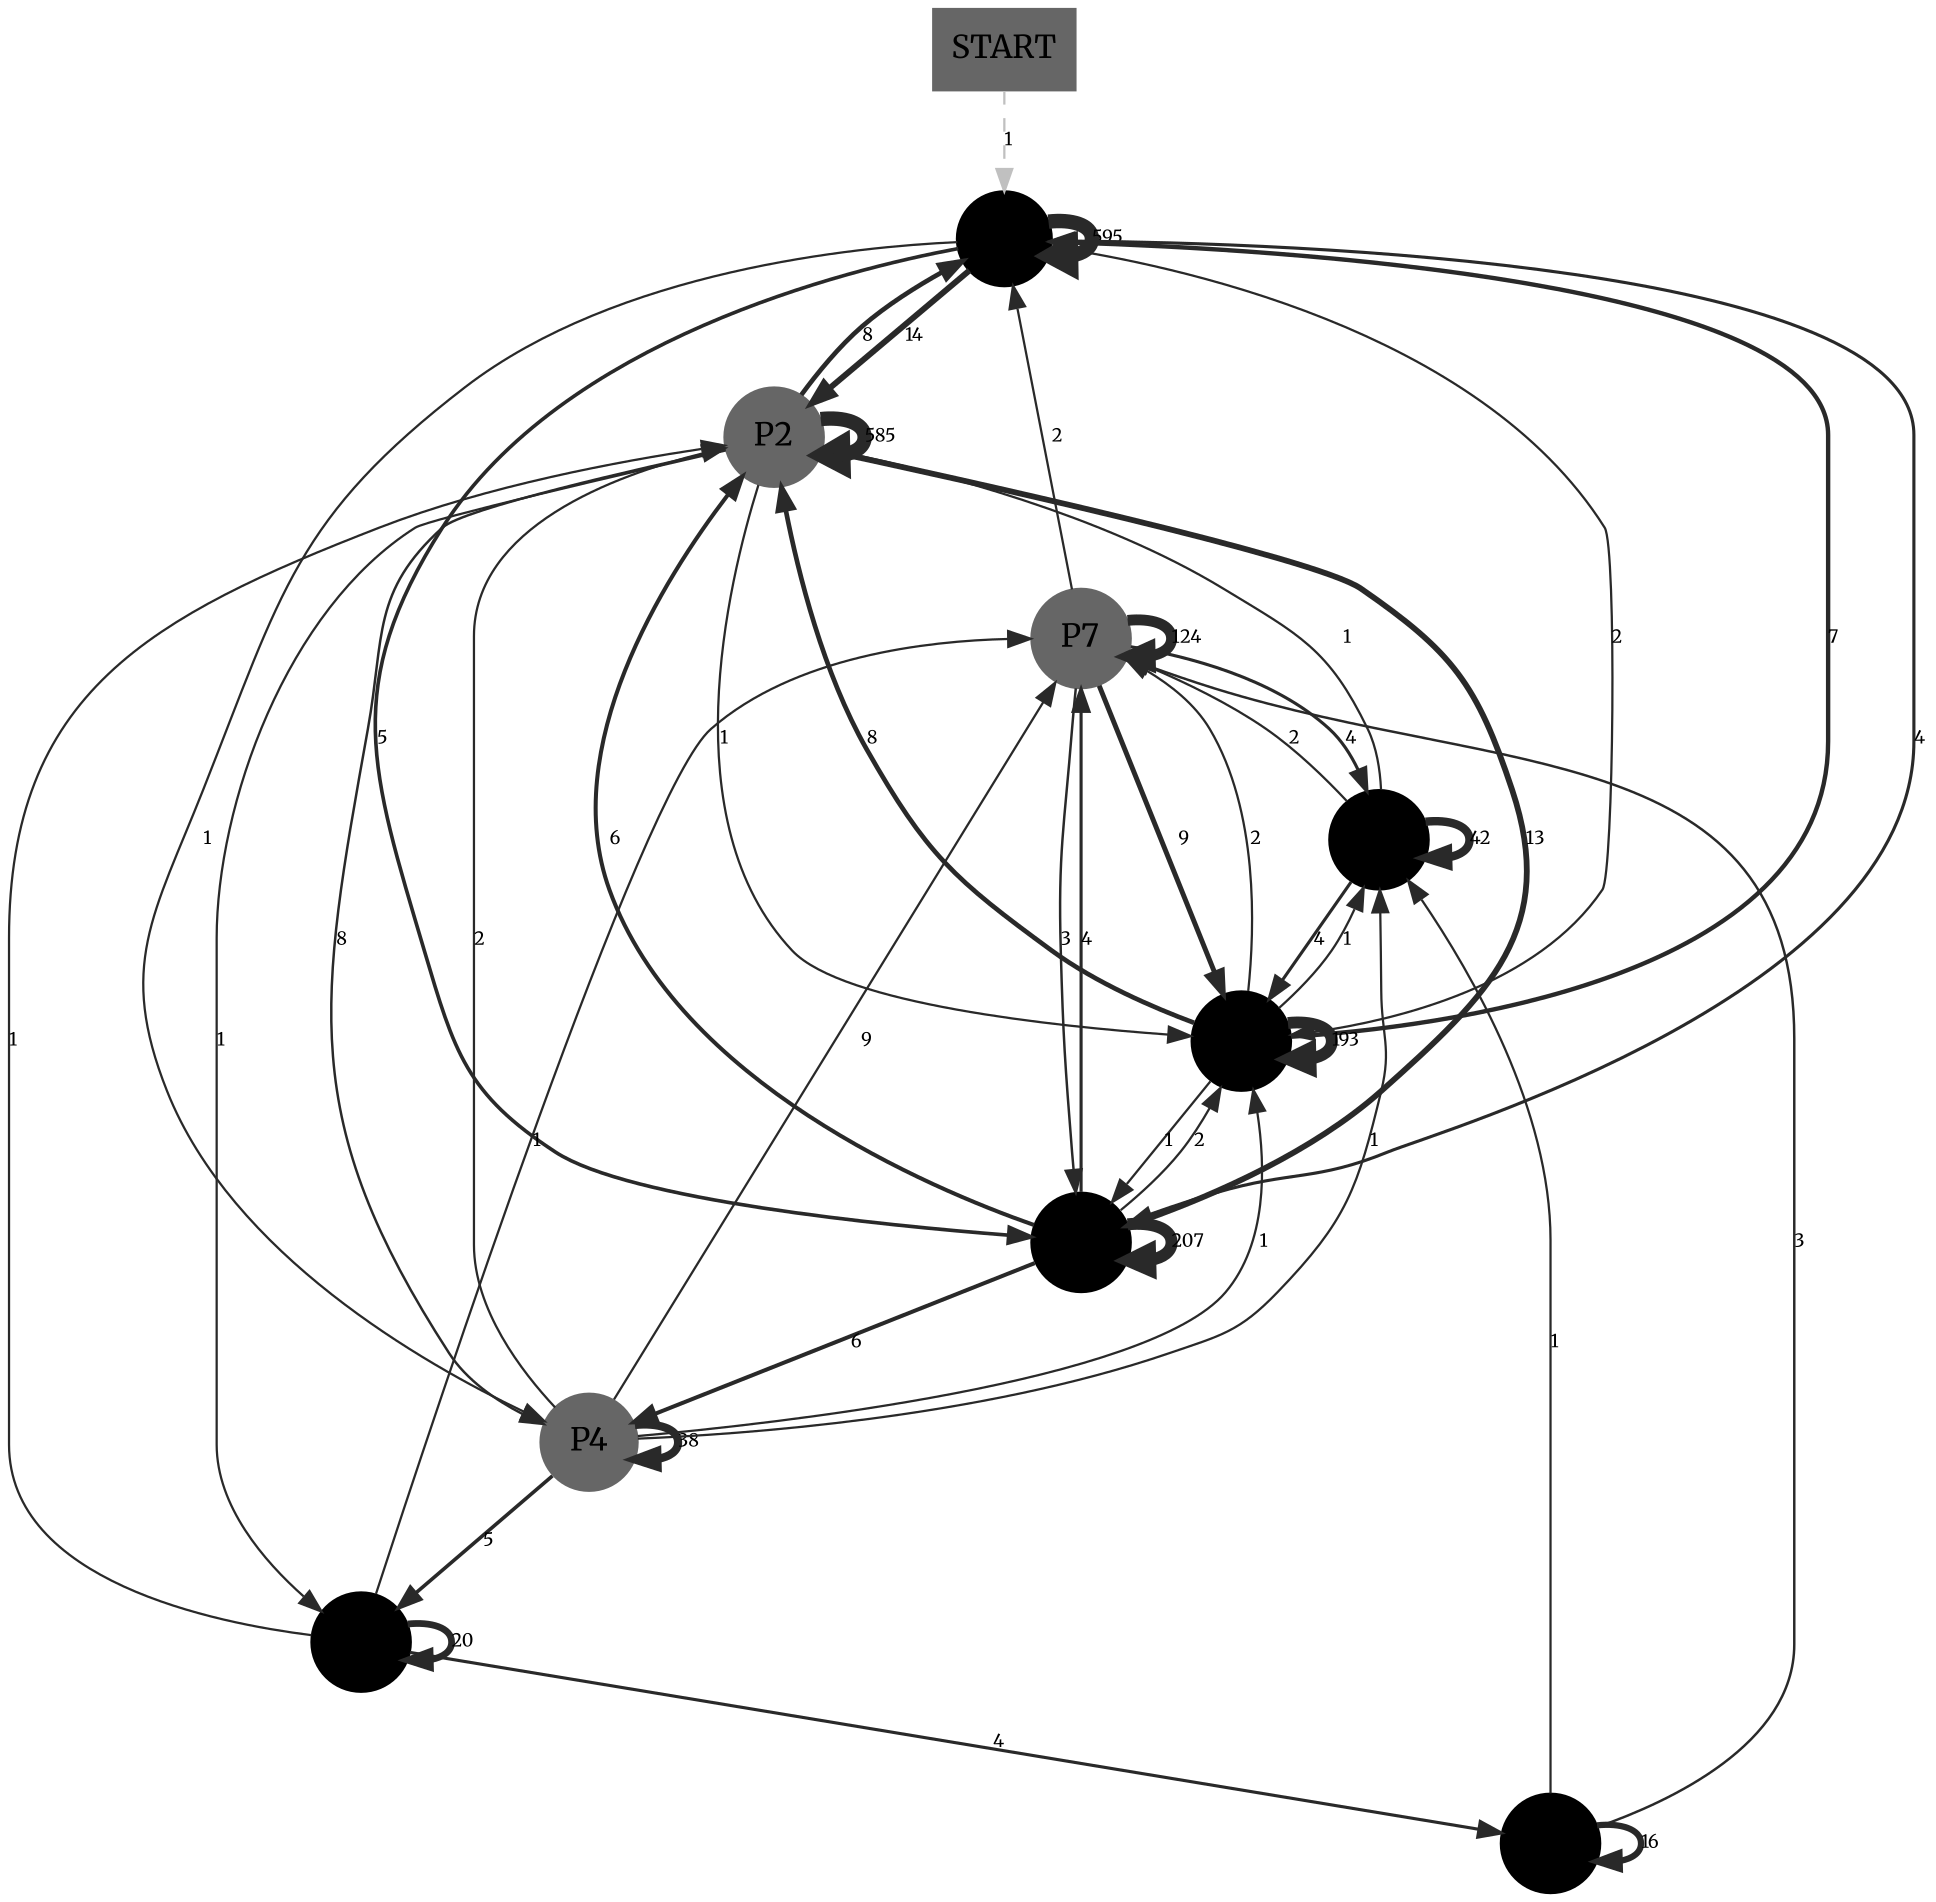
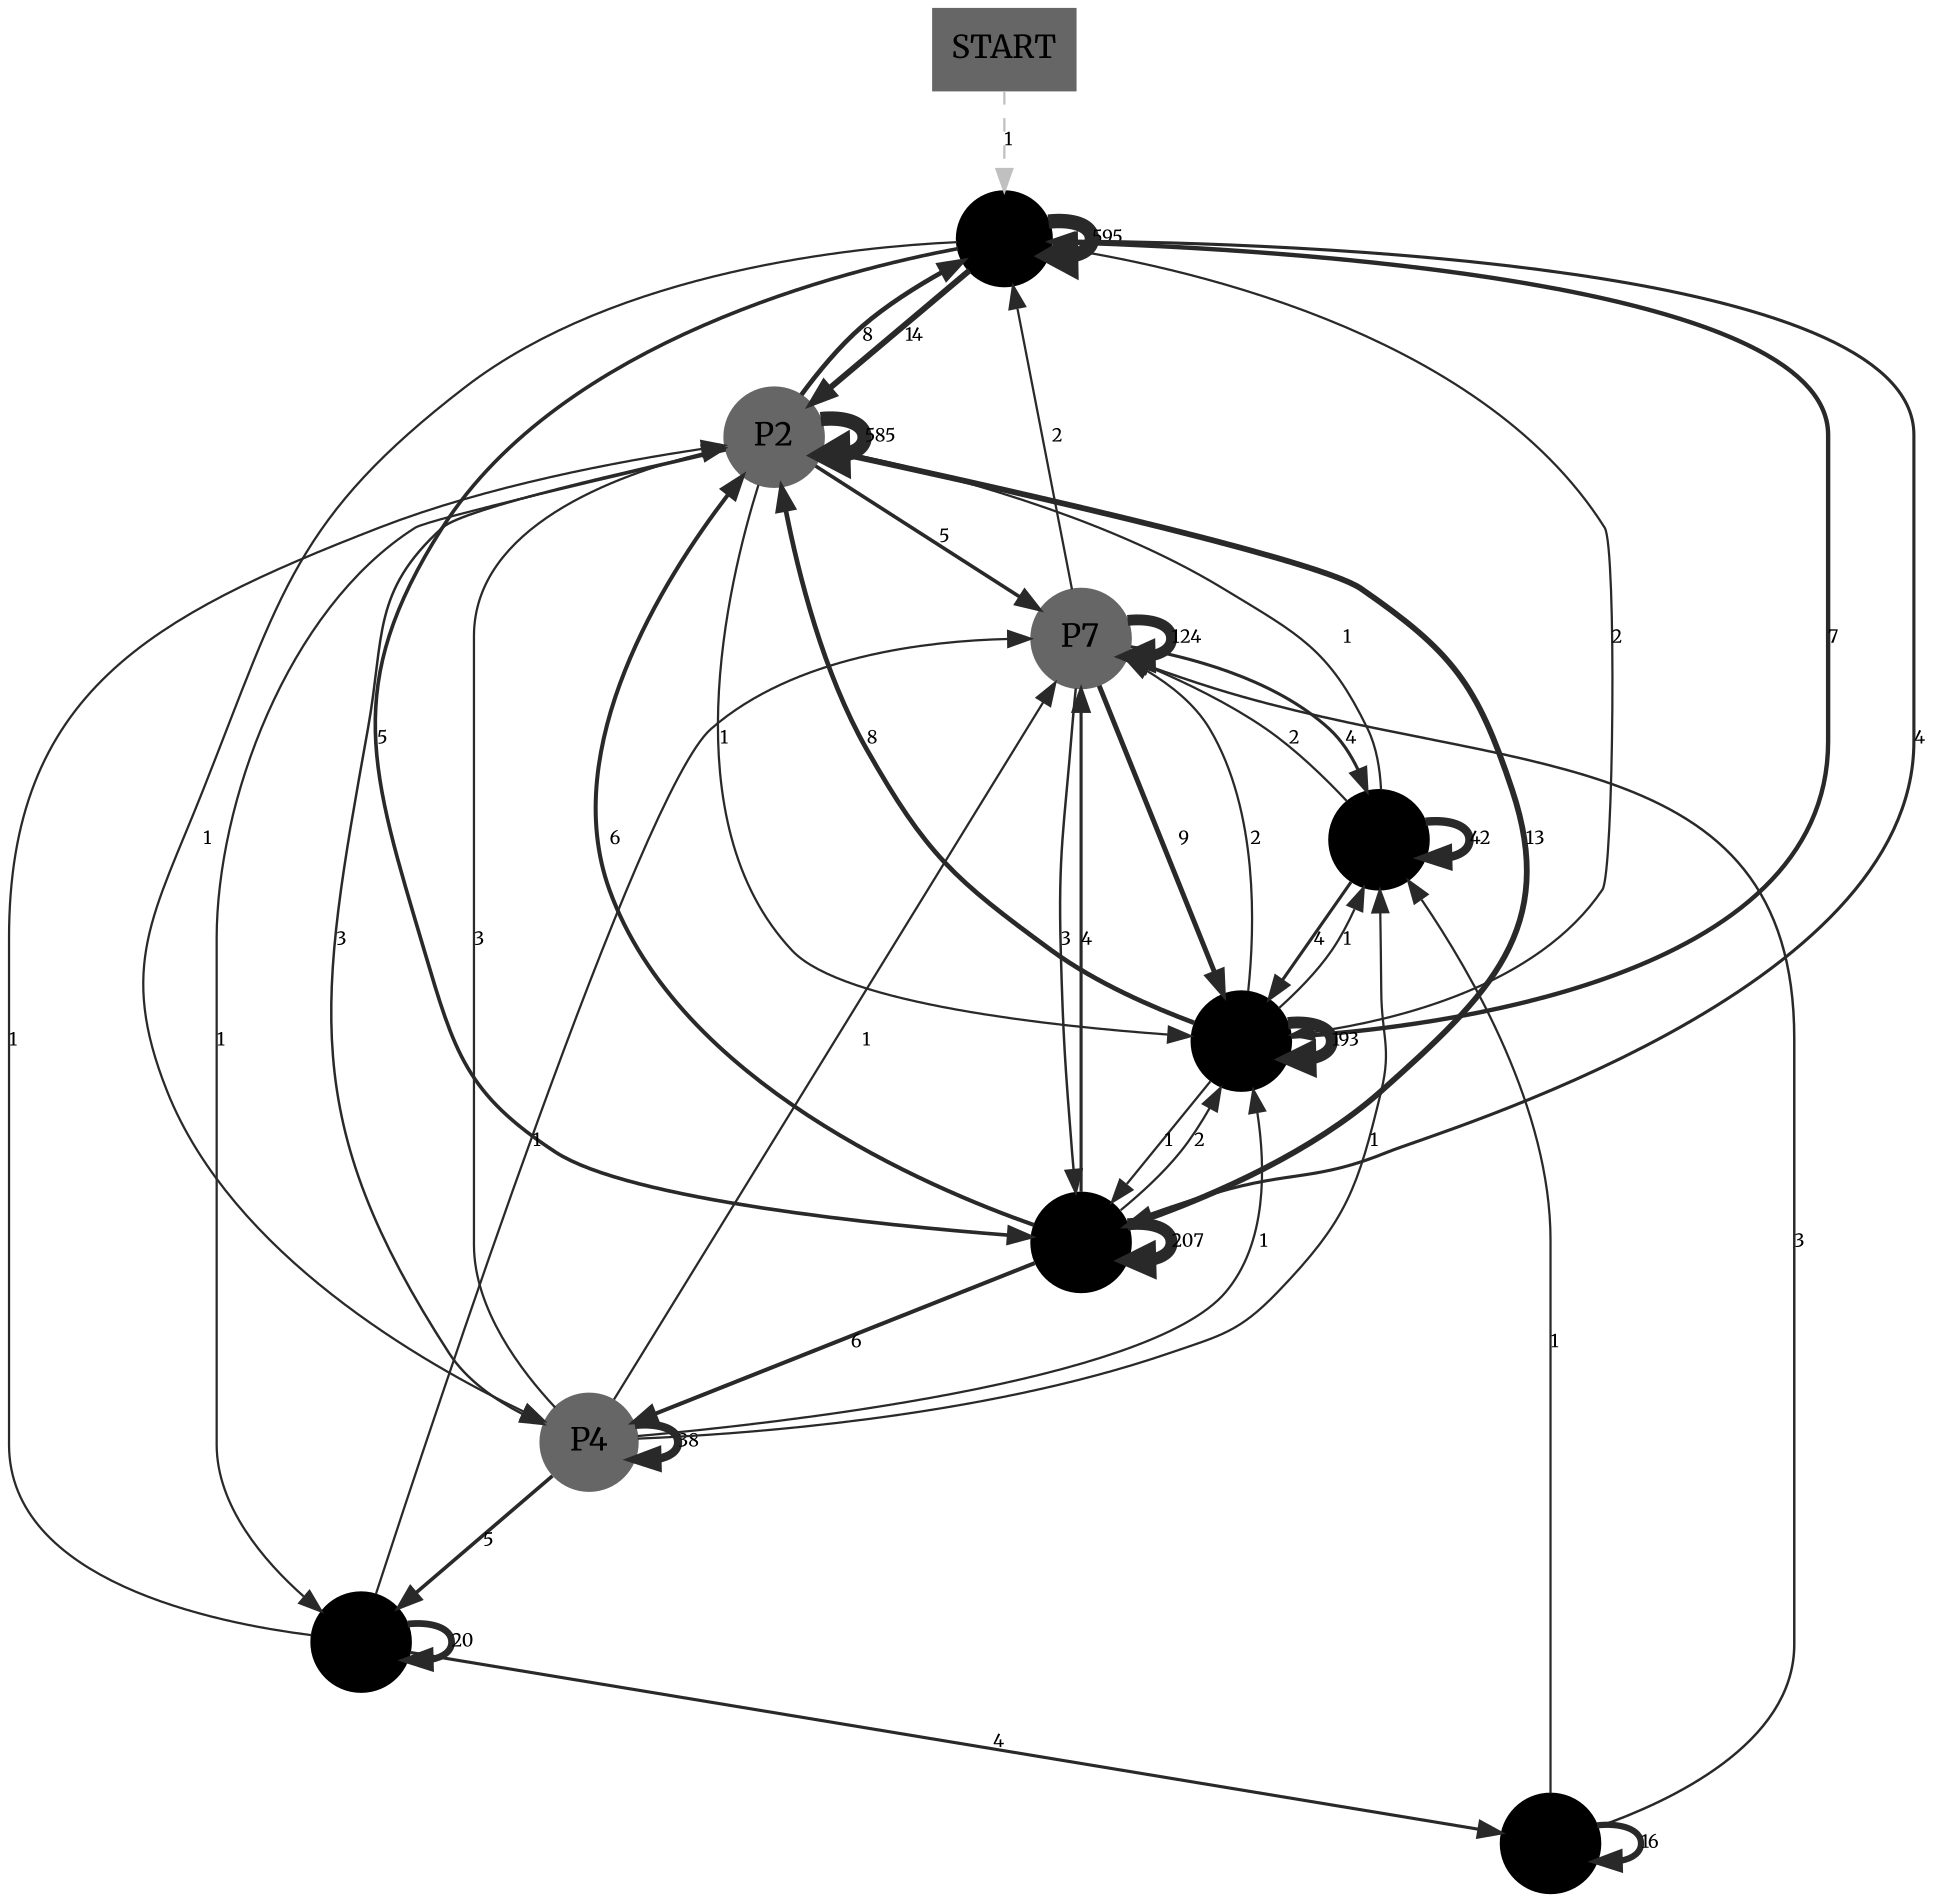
edge "P2" -> "P7": added, label "5"
edge "P2" -> "P4": label "8" -> "3"
edge "P4" -> "P2": label "2" -> "3"
edge "P4" -> "P7": label "9" -> "1"
